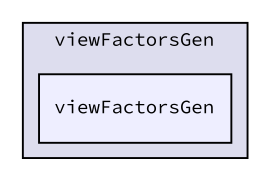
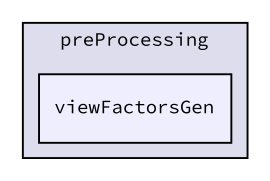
cluster "viewFactorsGen": label "viewFactorsGen" -> "preProcessing"
